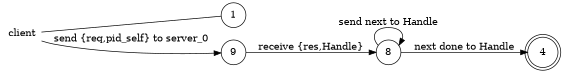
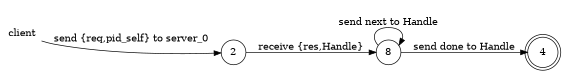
node "1": removed
edge "8" -> "4": label "next done to Handle" -> "send done to Handle"
node "9": label "9" -> "2"
